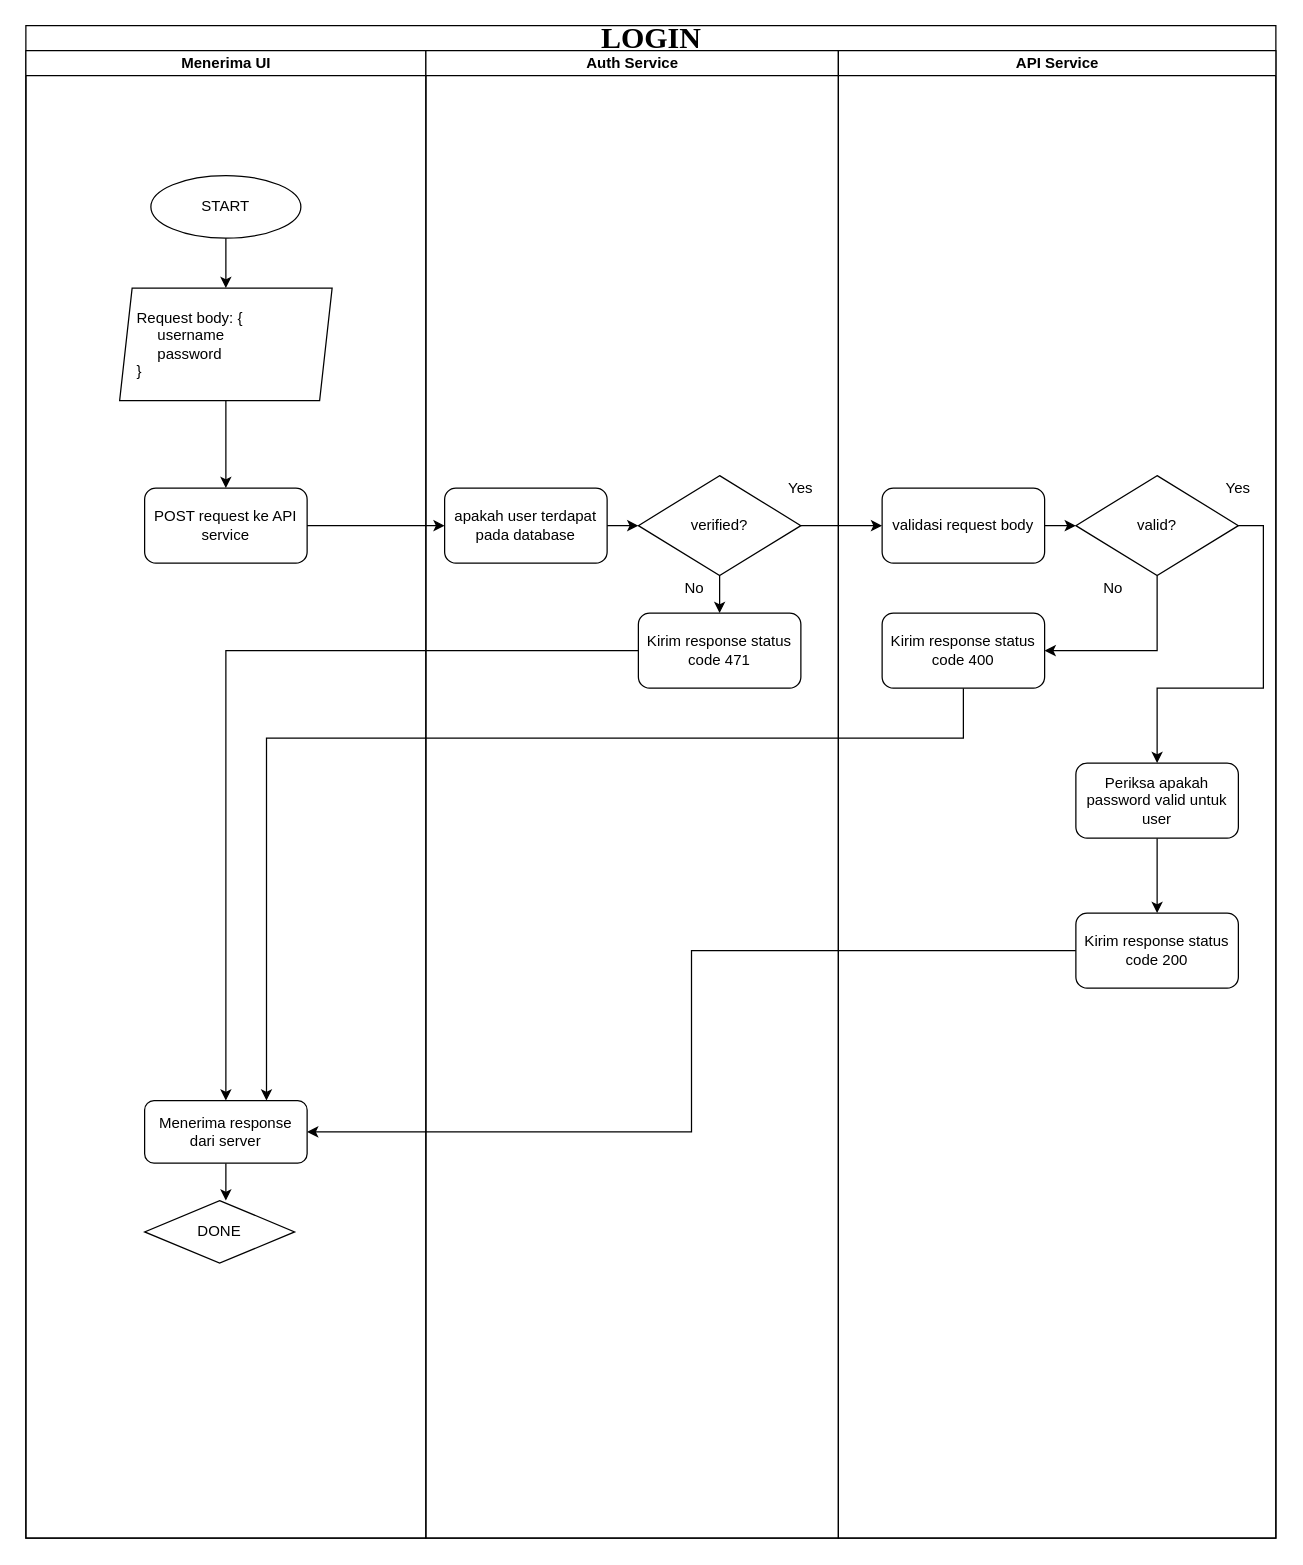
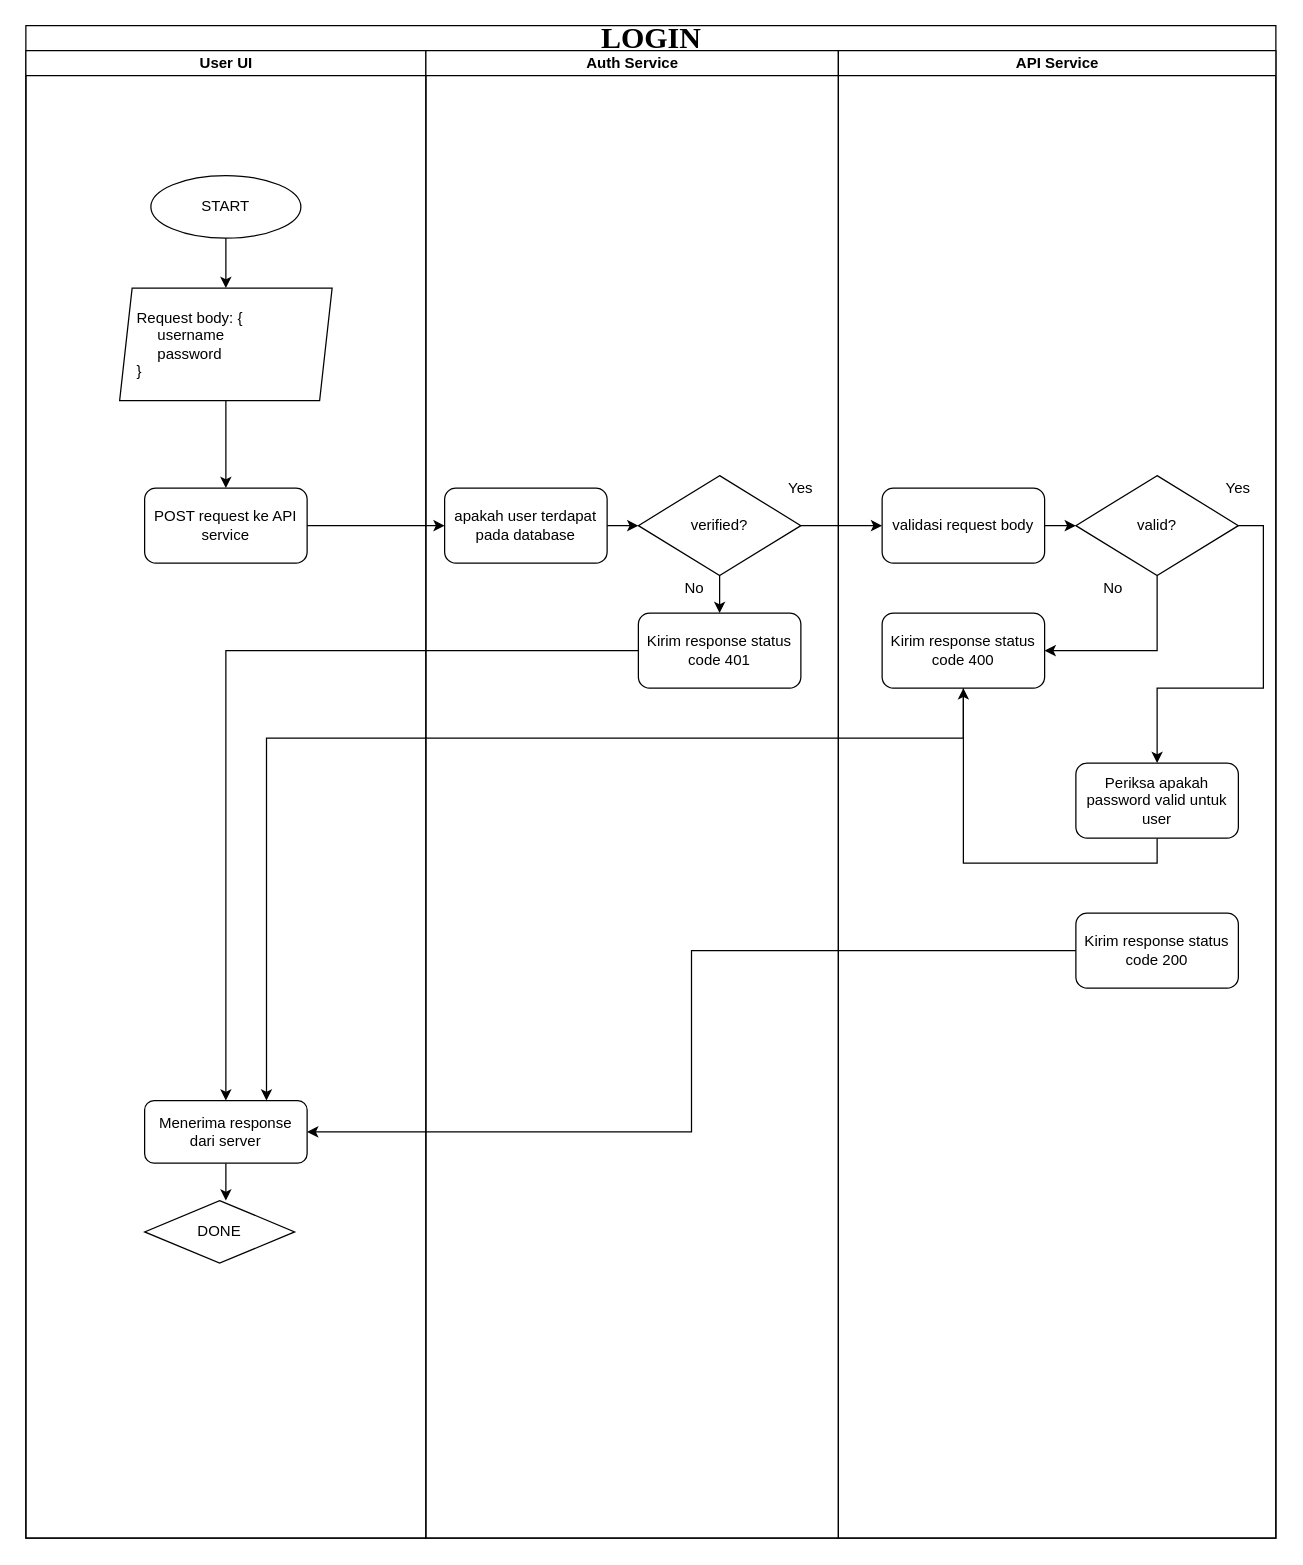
node "Menerima UI": label "Menerima UI" -> "User UI"
node "Kirim response status code 471": label "Kirim response status code 471" -> "Kirim response status code 401"
edge "Periksa apakah password valid untuk user" -> "Kirim response status code 200": now "Periksa apakah password valid untuk user" -> "Kirim response status code 400"
